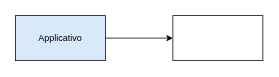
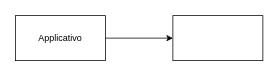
node "Applicativo": fillcolor #dae8fc -> #ffffff
